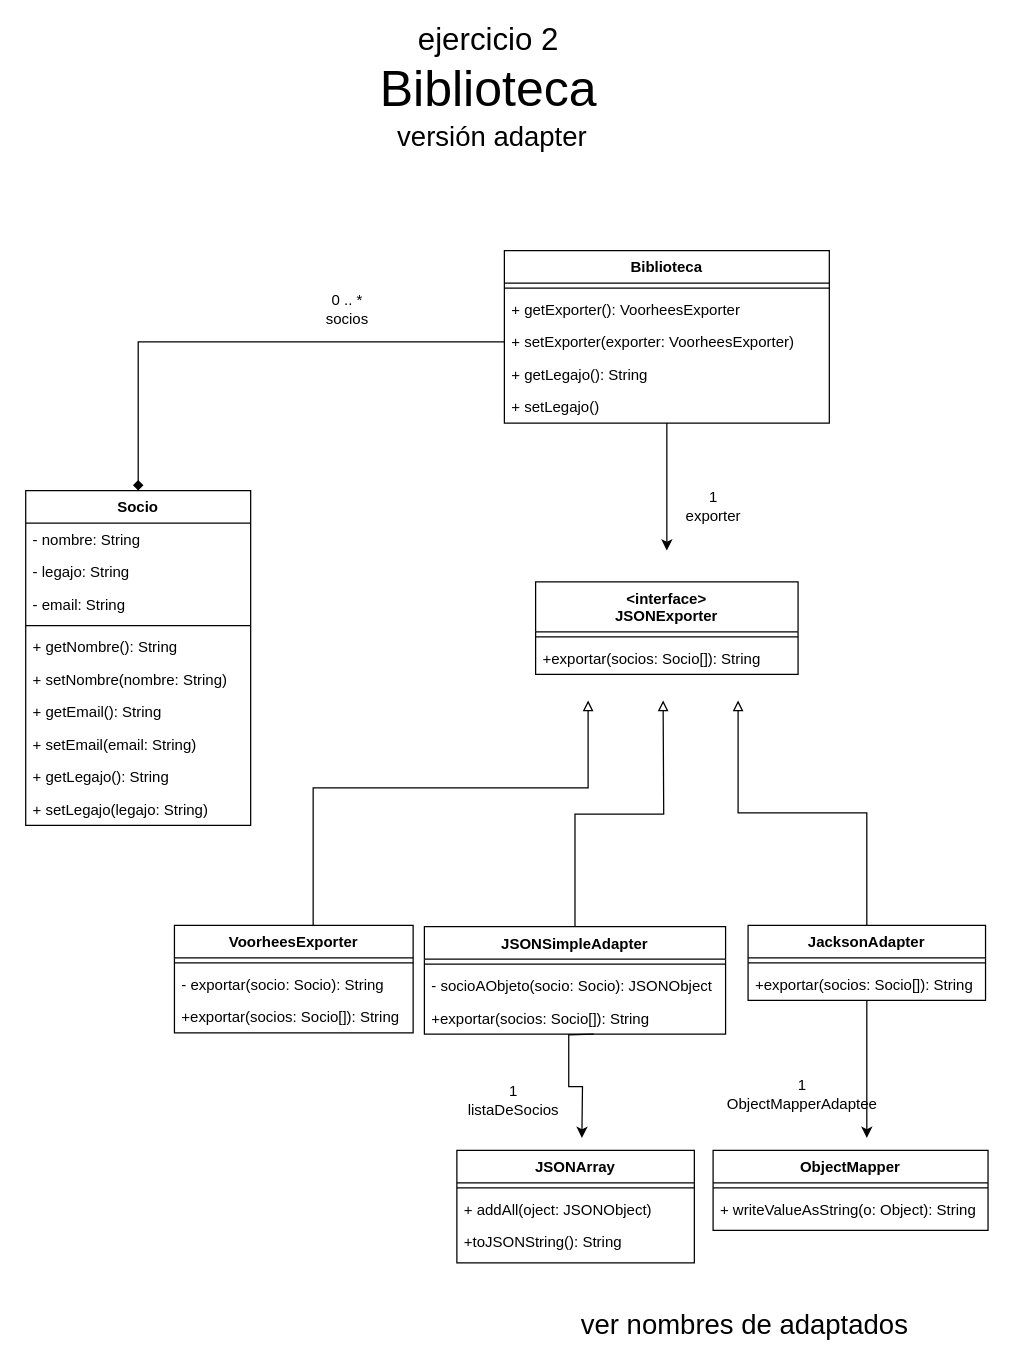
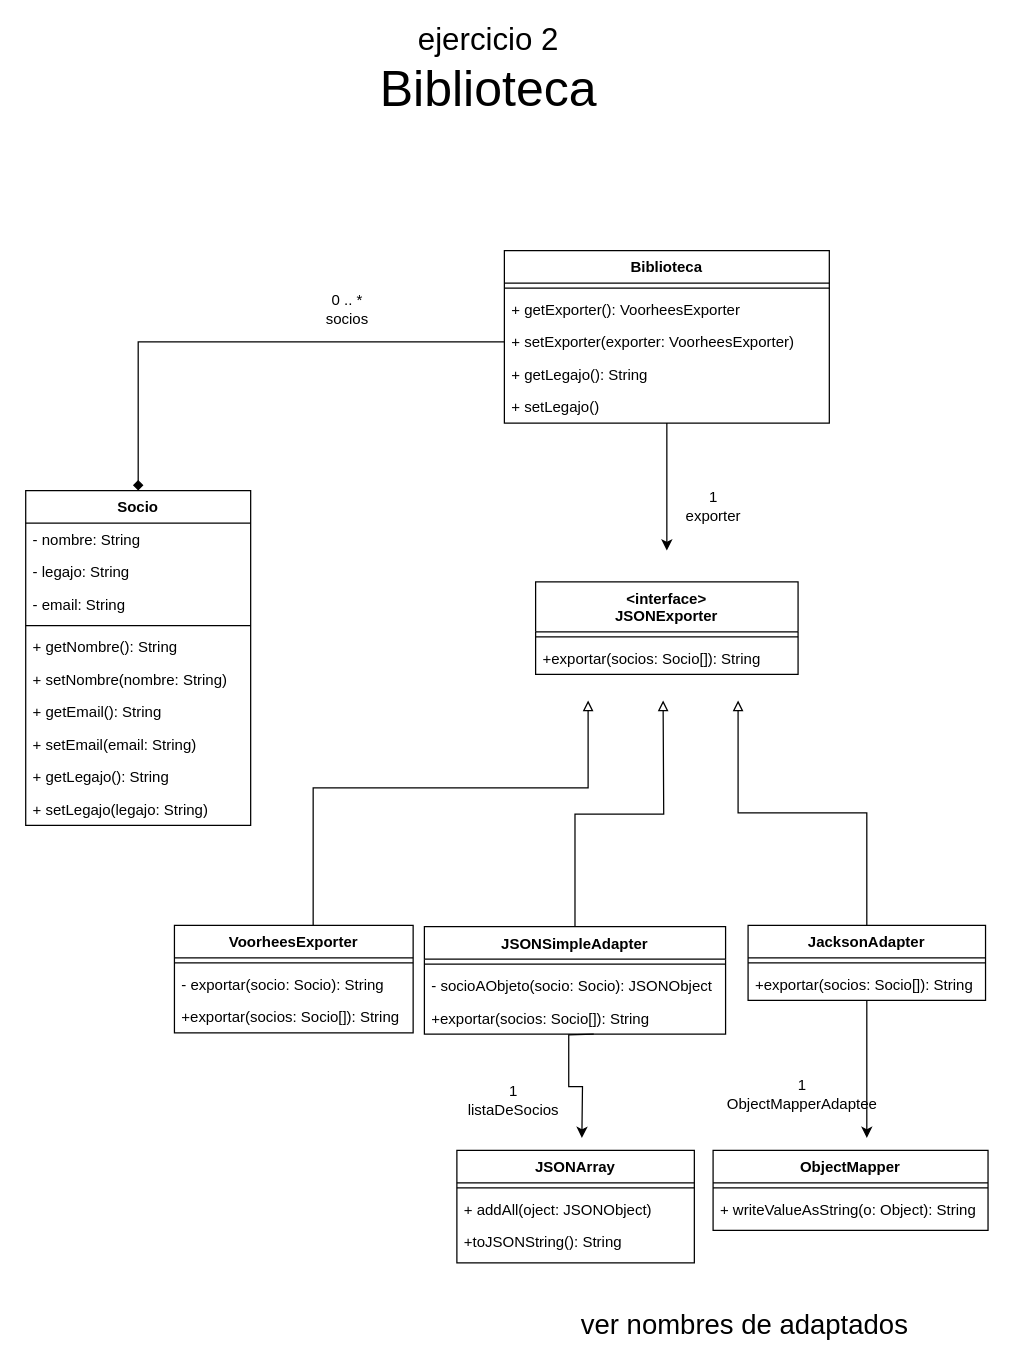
node "versión adapter": removed
